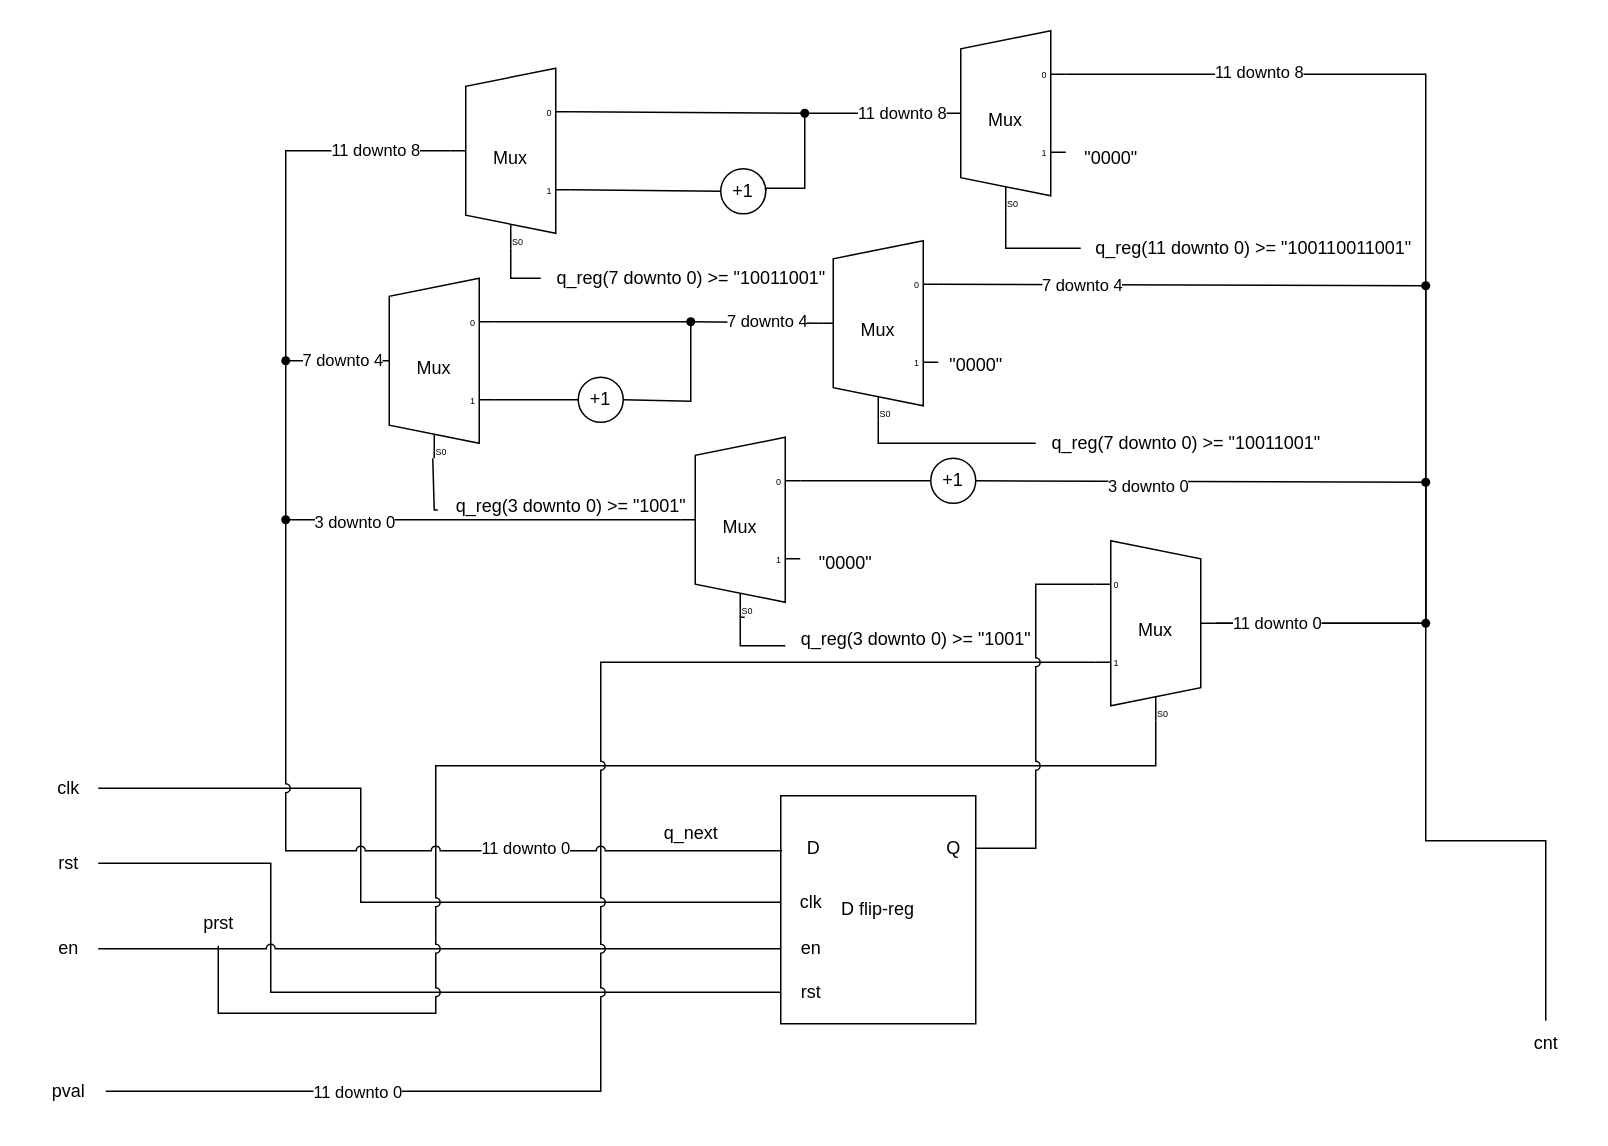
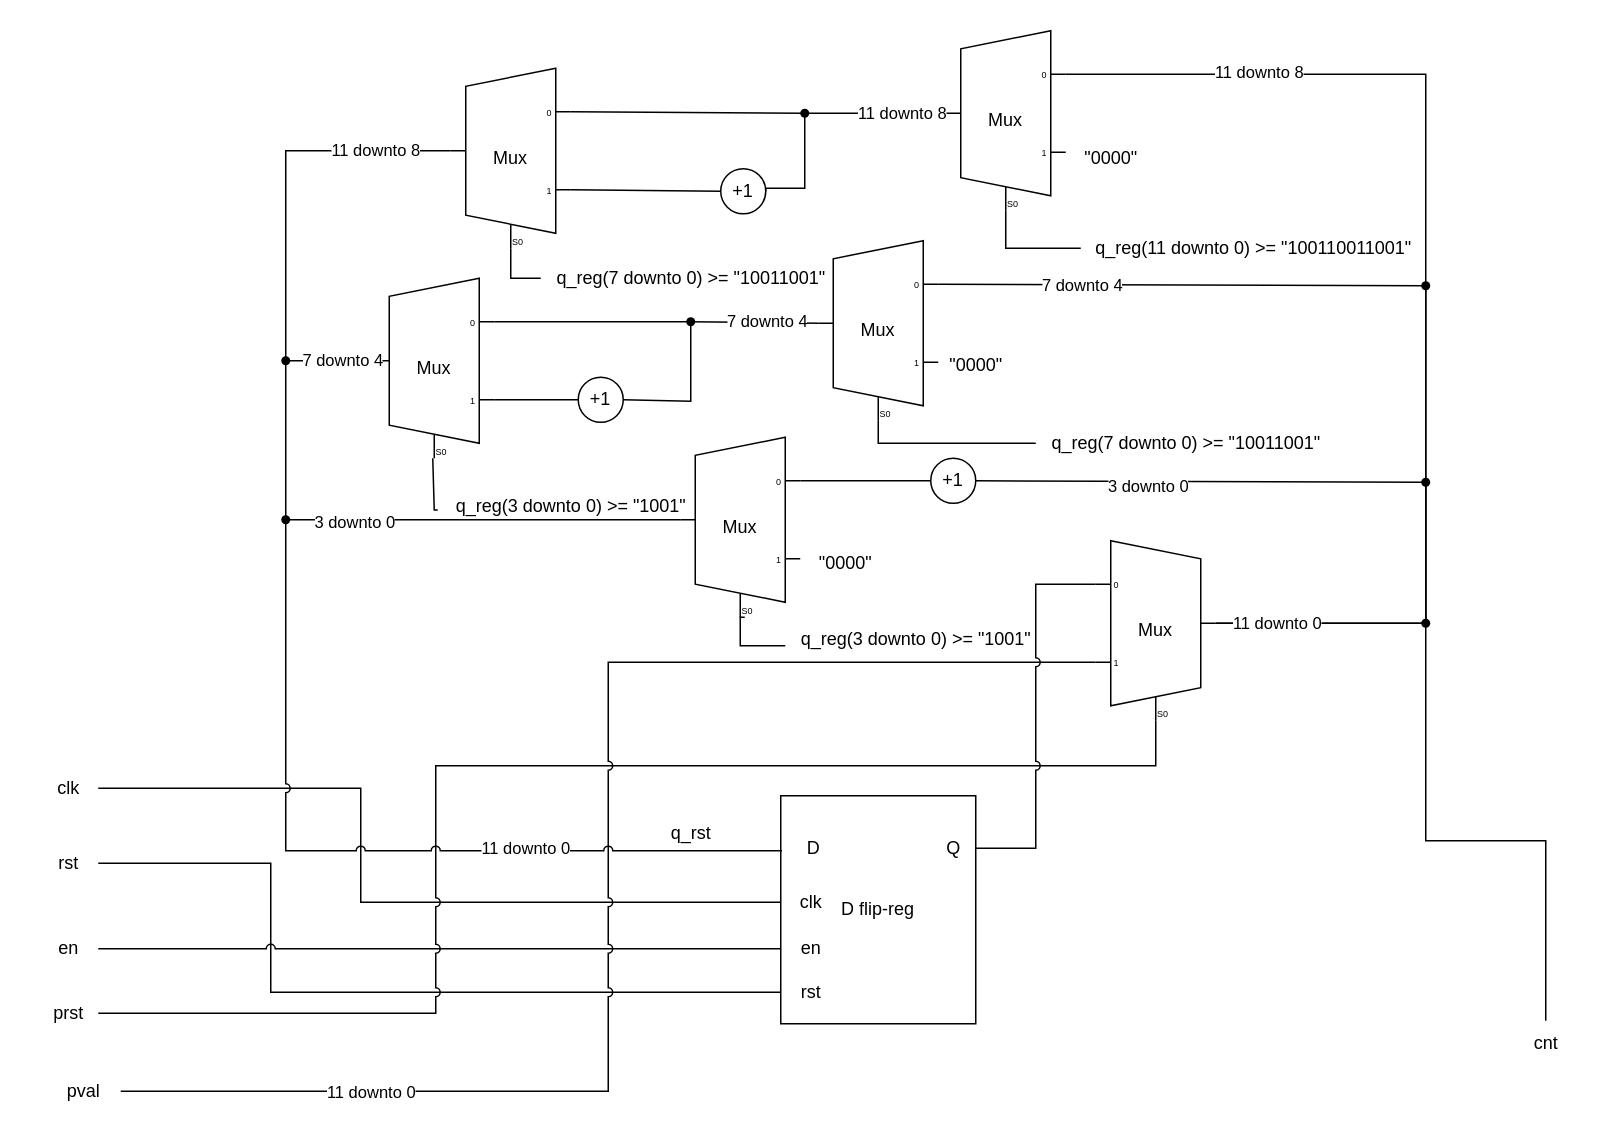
node "q_next": label "q_next" -> "q_rst"
node "prst": moved (218, 923) -> (68, 1013)
node "pval": moved (68, 1091) -> (83, 1091)
